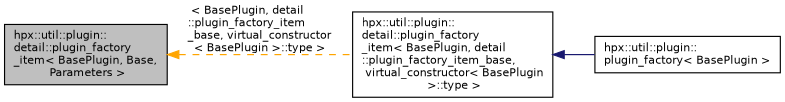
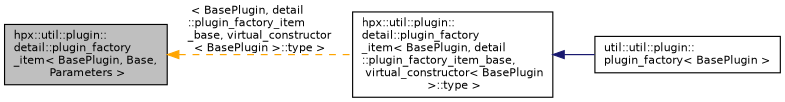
node "hpx::util::plugin:: plugin_factory< BasePlugin >": label "hpx::util::plugin:: plugin_factory< BasePlugin >" -> "util::util::plugin:: plugin_factory< BasePlugin >"
